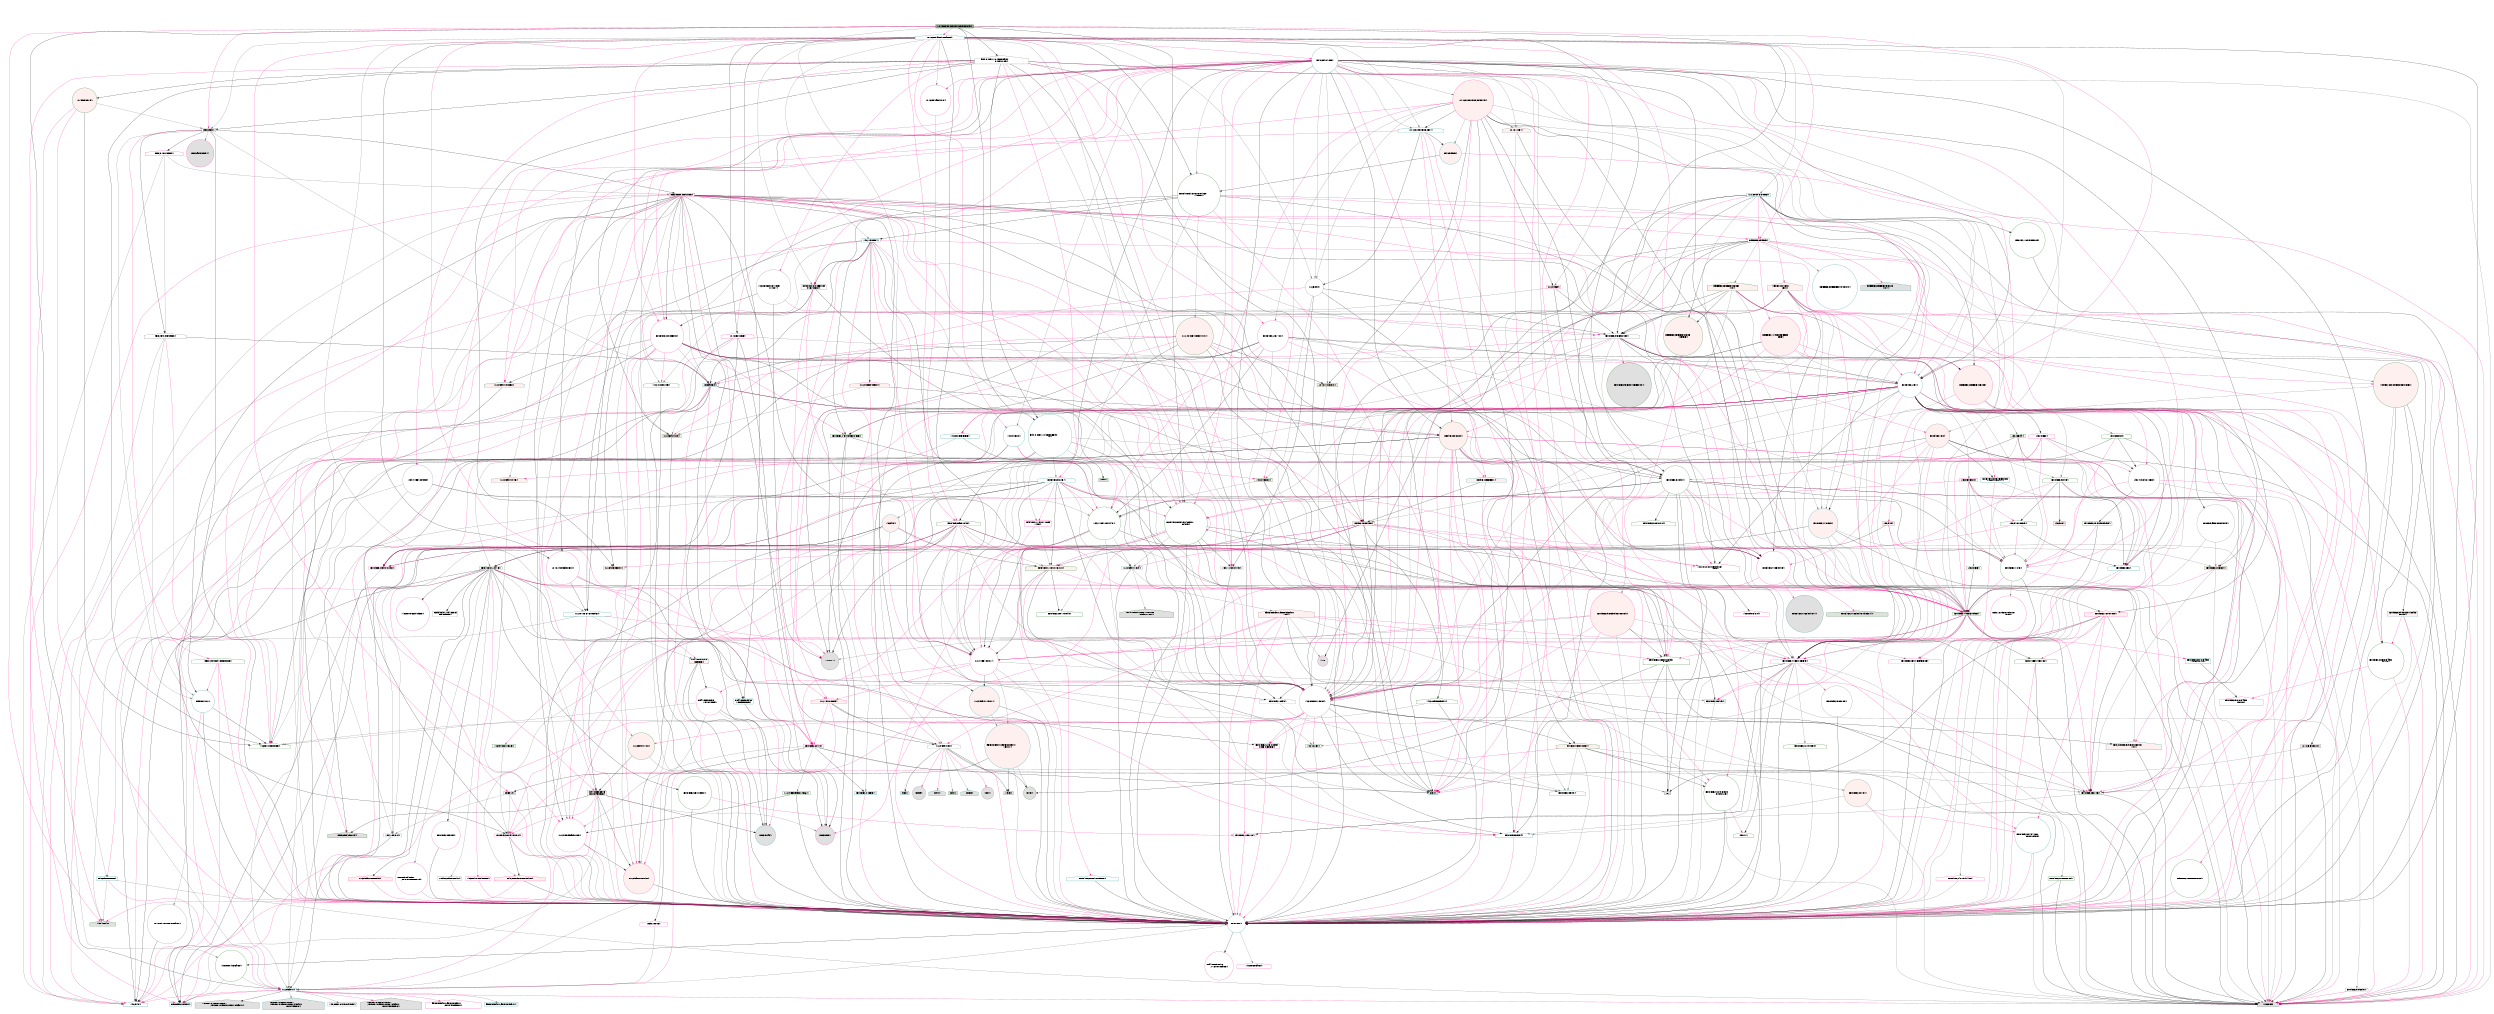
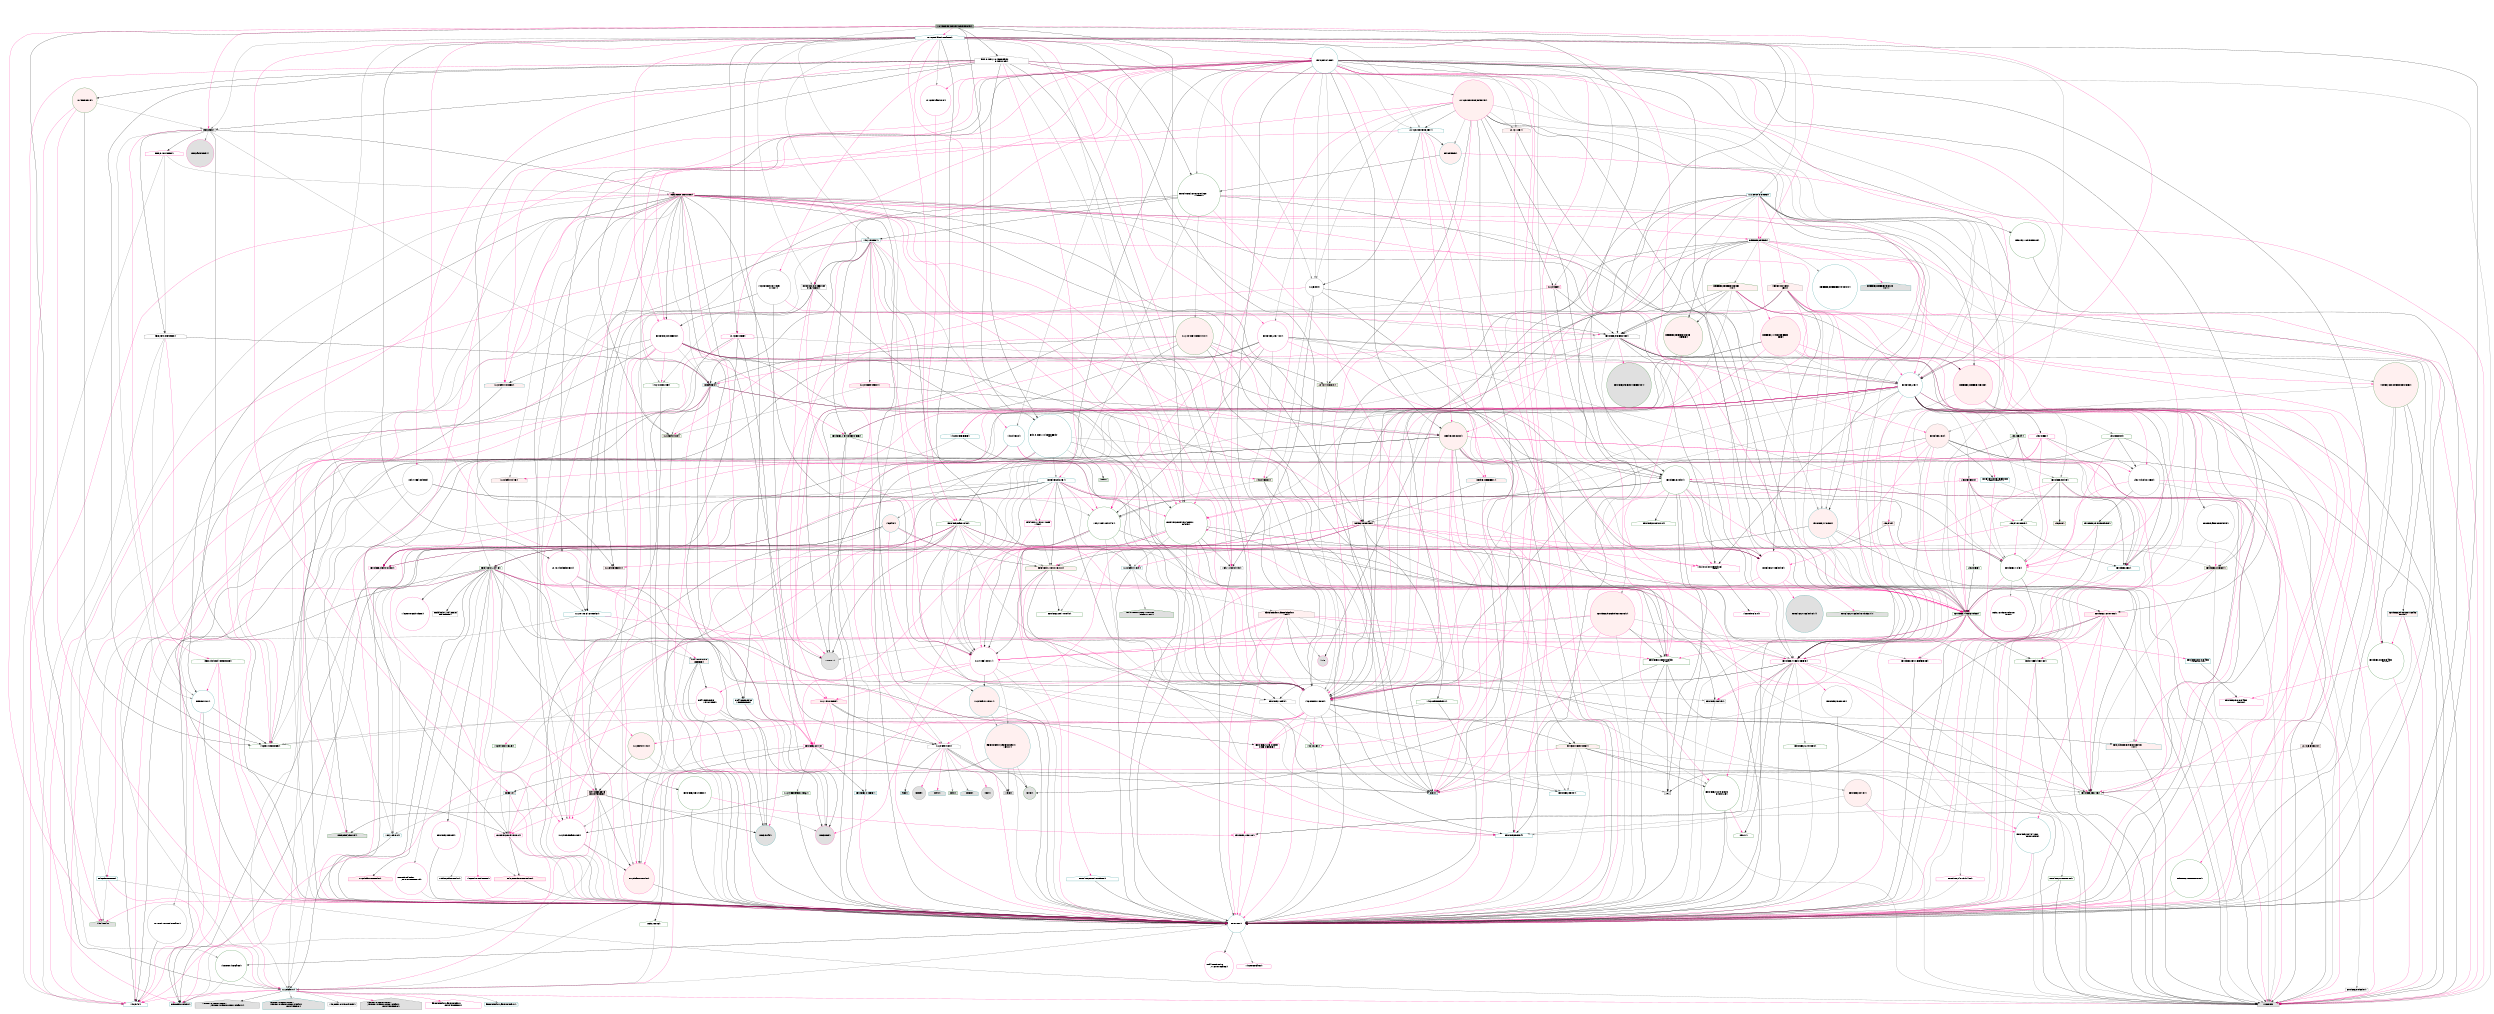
edge "Tasks/TaskPrivate.h" -> "atomic": added
node "Traits/IntType.h": color deeppink -> darkgreen
